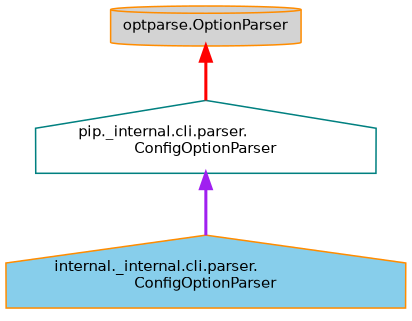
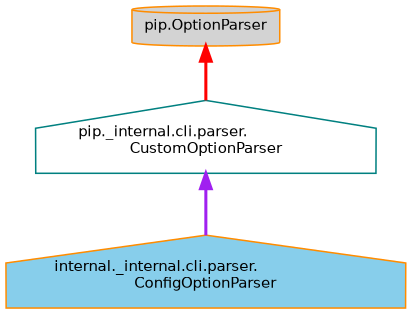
node "optparse.OptionParser": label "optparse.OptionParser" -> "pip.OptionParser"
node "pip._internal.cli.parser. ConfigOptionParser": label "pip._internal.cli.parser. ConfigOptionParser" -> "pip._internal.cli.parser. CustomOptionParser"
